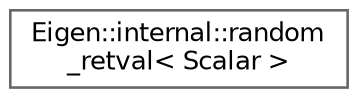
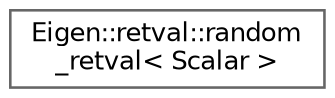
node "Eigen::internal::random _retval< Scalar >": label "Eigen::internal::random _retval< Scalar >" -> "Eigen::retval::random _retval< Scalar >"
